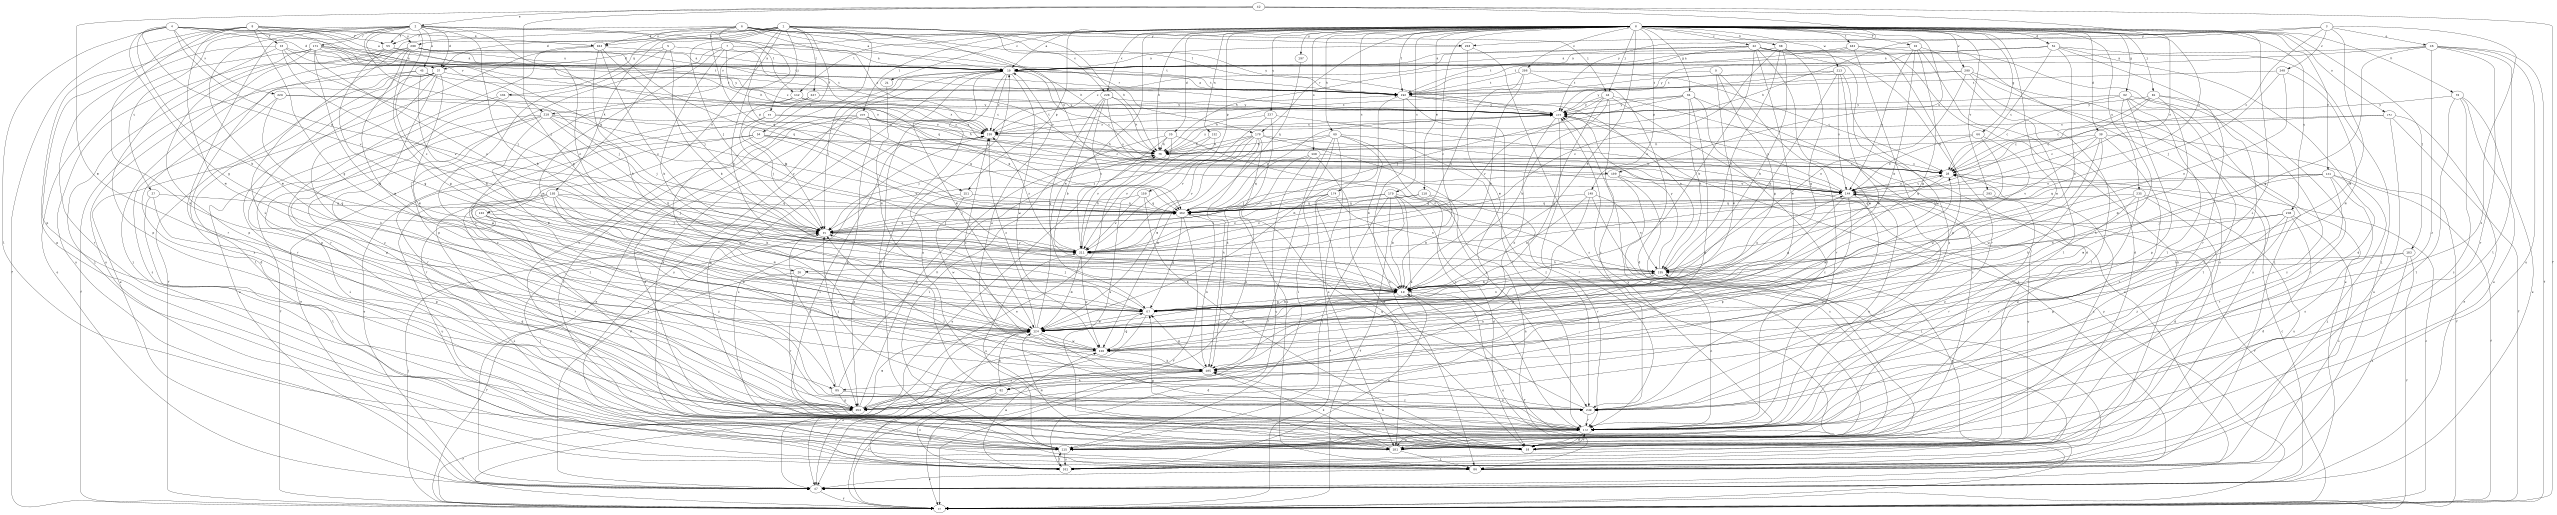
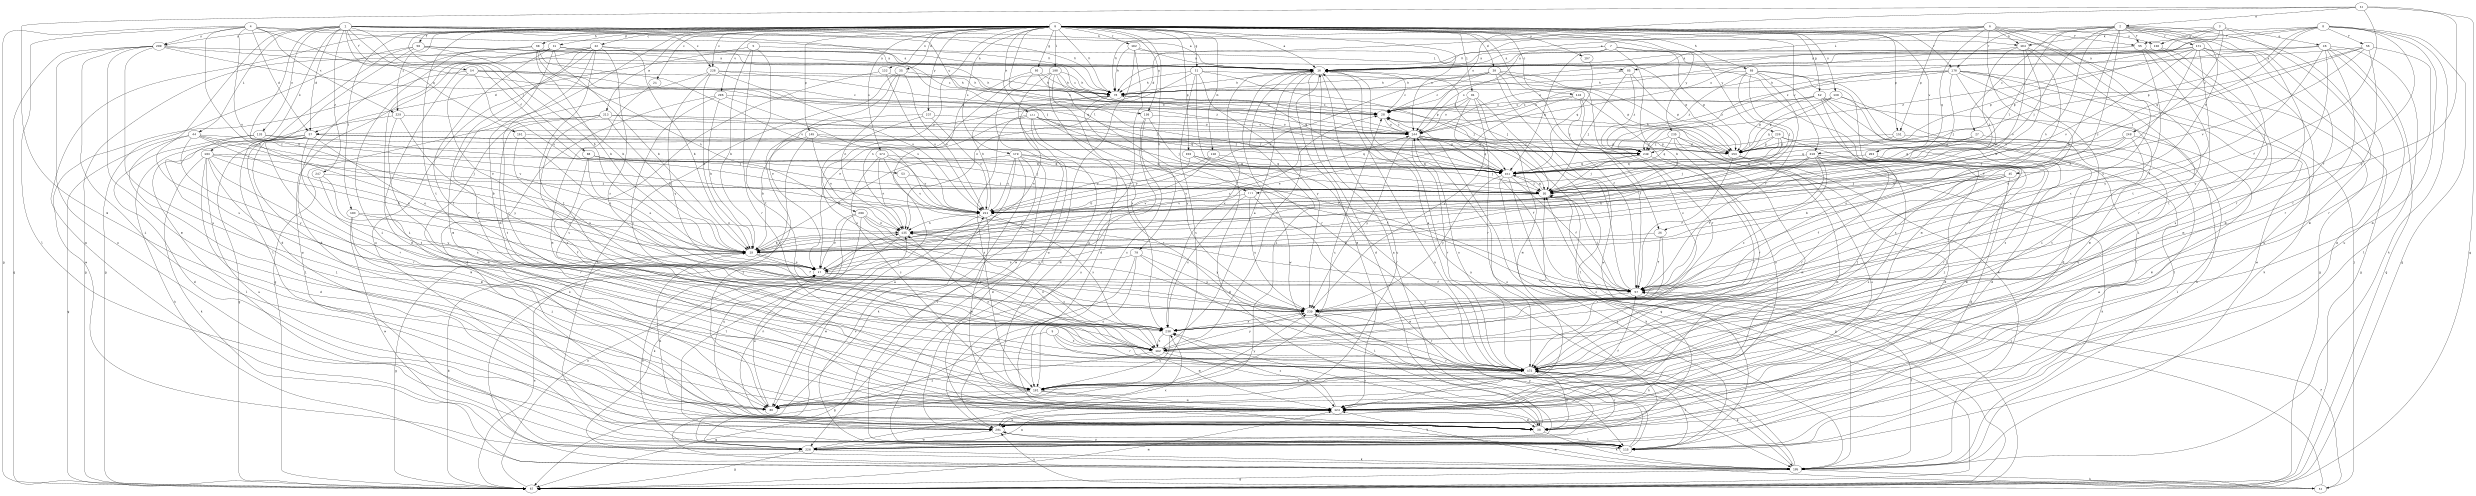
edge "0" -> "44": now "0" -> "229"
edge "2" -> "210": now "248" -> "210"
edge "230" -> "76": now "10" -> "76"
node "53": added
edge "105" -> "85": now "105" -> "172"
